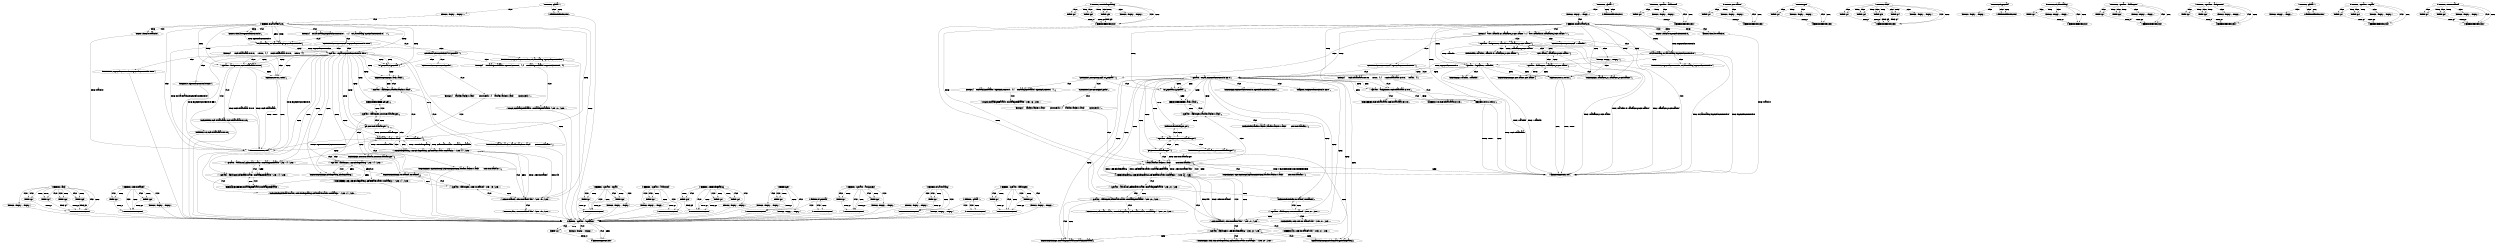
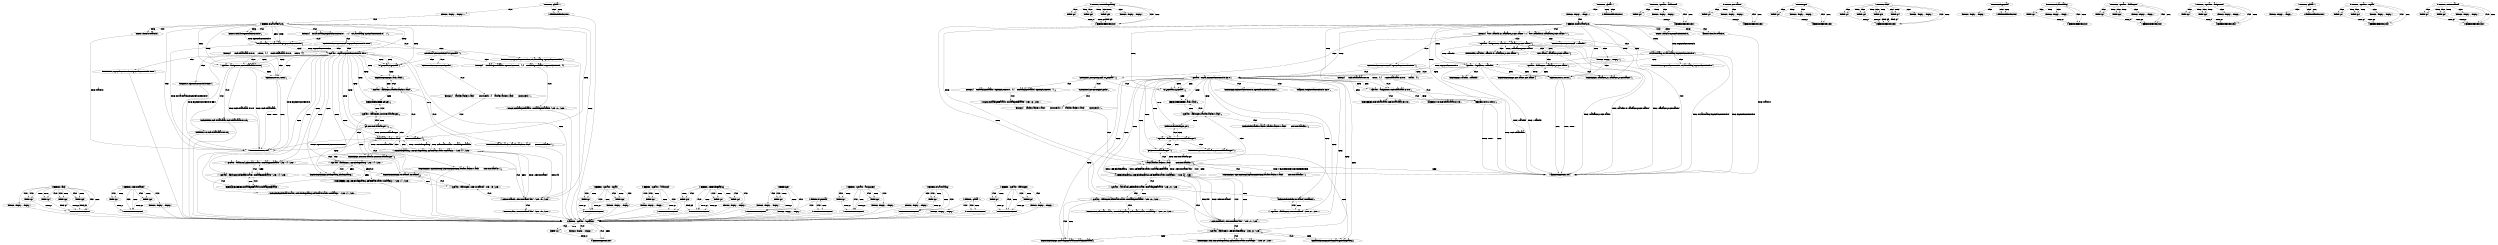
edge "(<operator>.fieldAccess,weak_factory_.GetWeakPtr)" -> "(GetWeakPtr,weak_factory_.GetWeakPtr())": removed, label "CFG:"
edge "<(<operator>.fieldAccess,WTF::Unretained)<SUB>15</SUB>>" -> "<(WTF.Unretained,WTF::Unretained(this))<SUB>15</SUB>>": removed, label "CFG:"
edge "<(<operator>.fieldAccess,WTF::Unretained)<SUB>21</SUB>>" -> "<(WTF.Unretained,WTF::Unretained(this))<SUB>21</SUB>>": removed, label "CFG:"
node "<(IDENTIFIER,WTF,WTF::Unretained(this))<SUB>21</SUB>>": removed
node "<(LITERAL,this,WTF::Unretained(this))<SUB>21</SUB>>": removed
